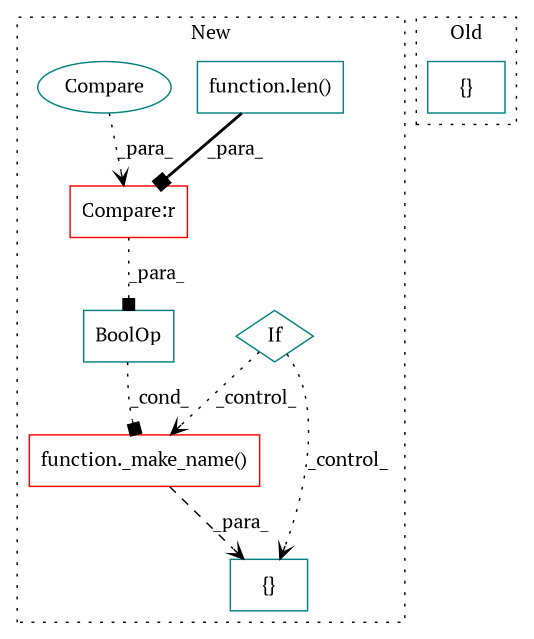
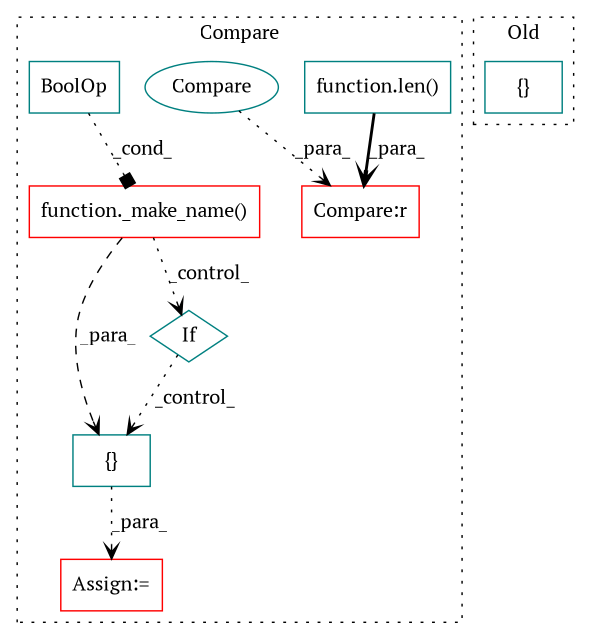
cluster "New": label "New" -> "Compare"
edge "function.len()" -> "Compare:r": arrowhead box -> vee
edge "Compare:r" -> "BoolOp": removed, label "_para_"
edge "If" -> "function._make_name()": reversed
node "Assign:=": added
